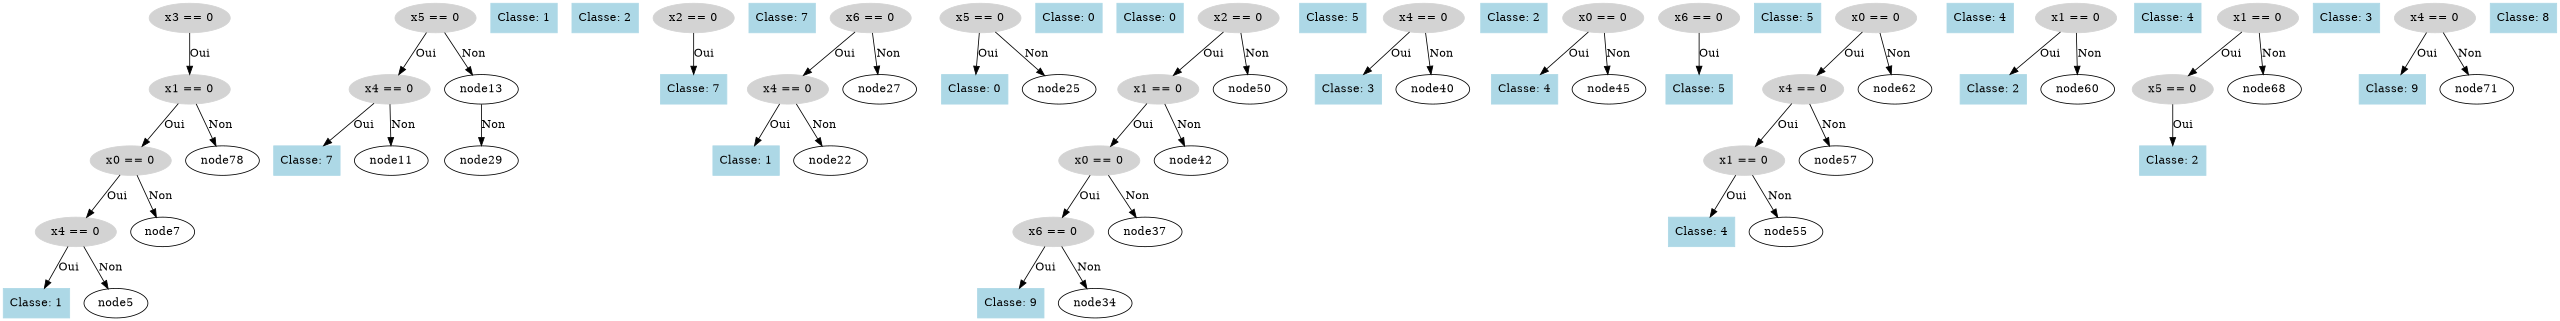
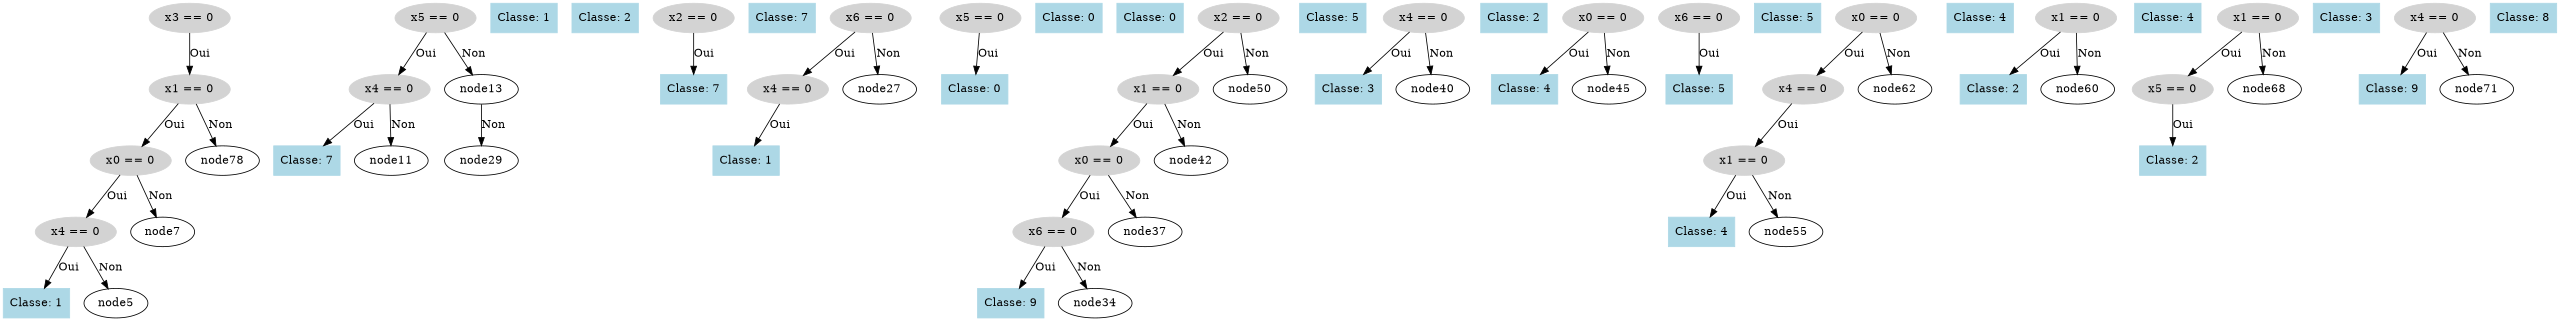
node "node25": removed
node "node22": removed
node "node57": removed
